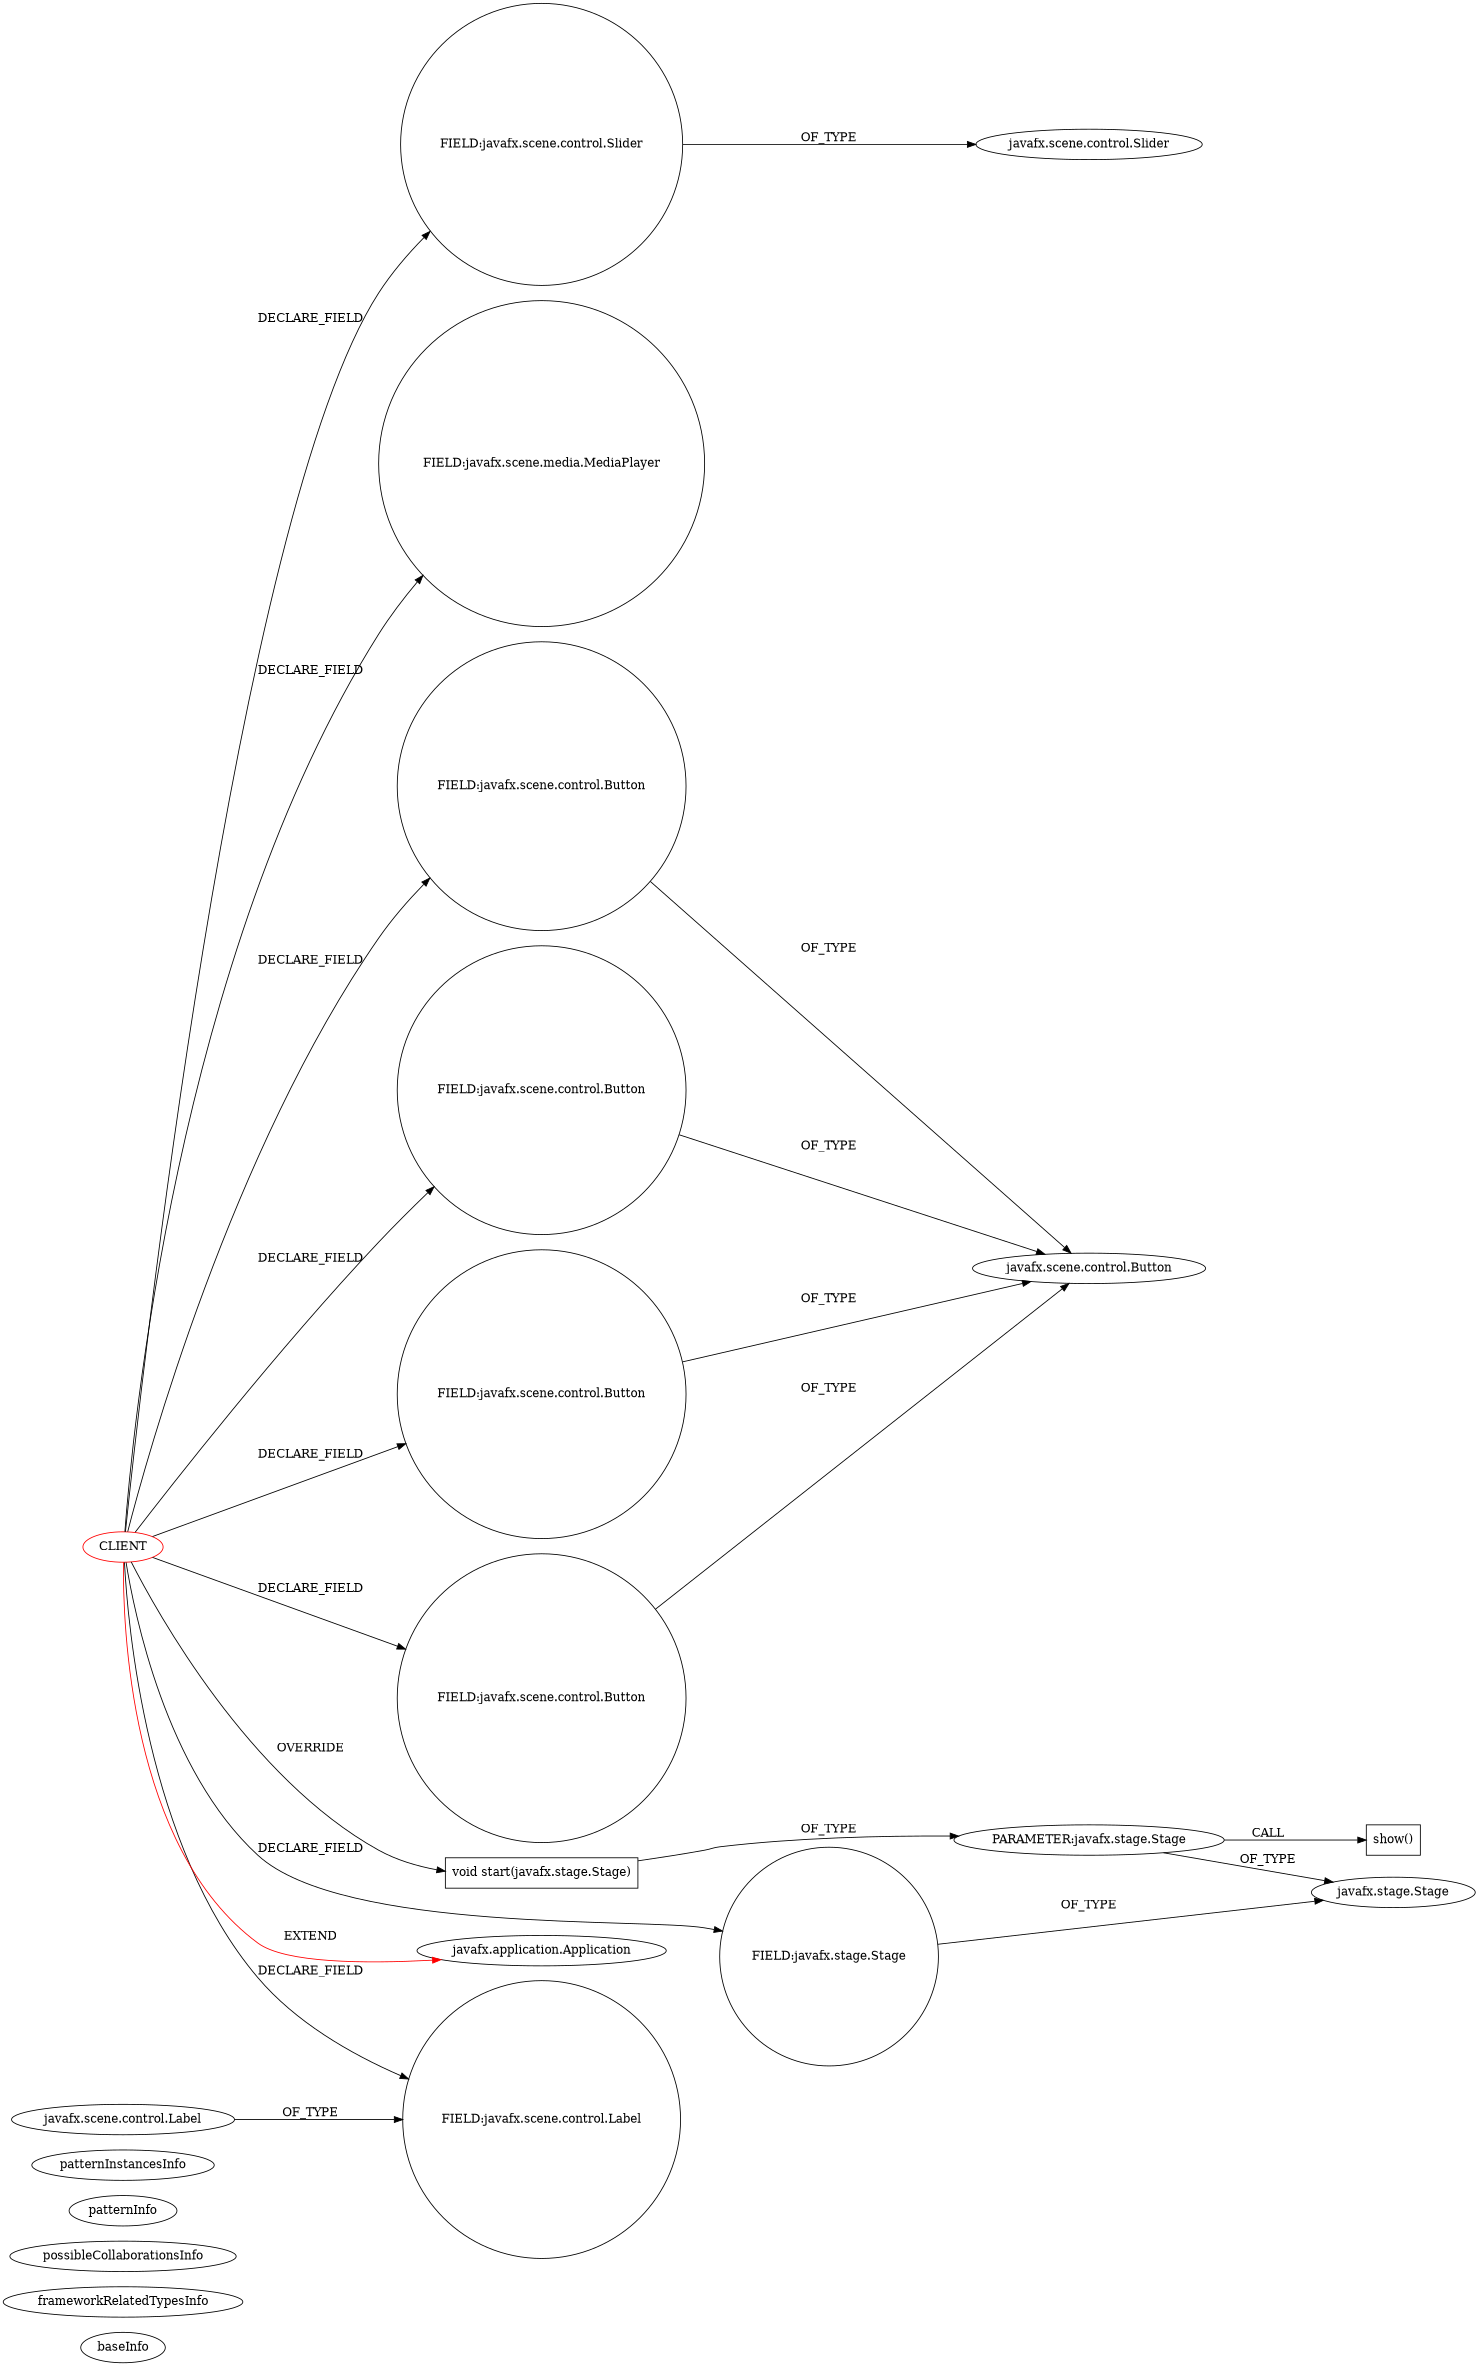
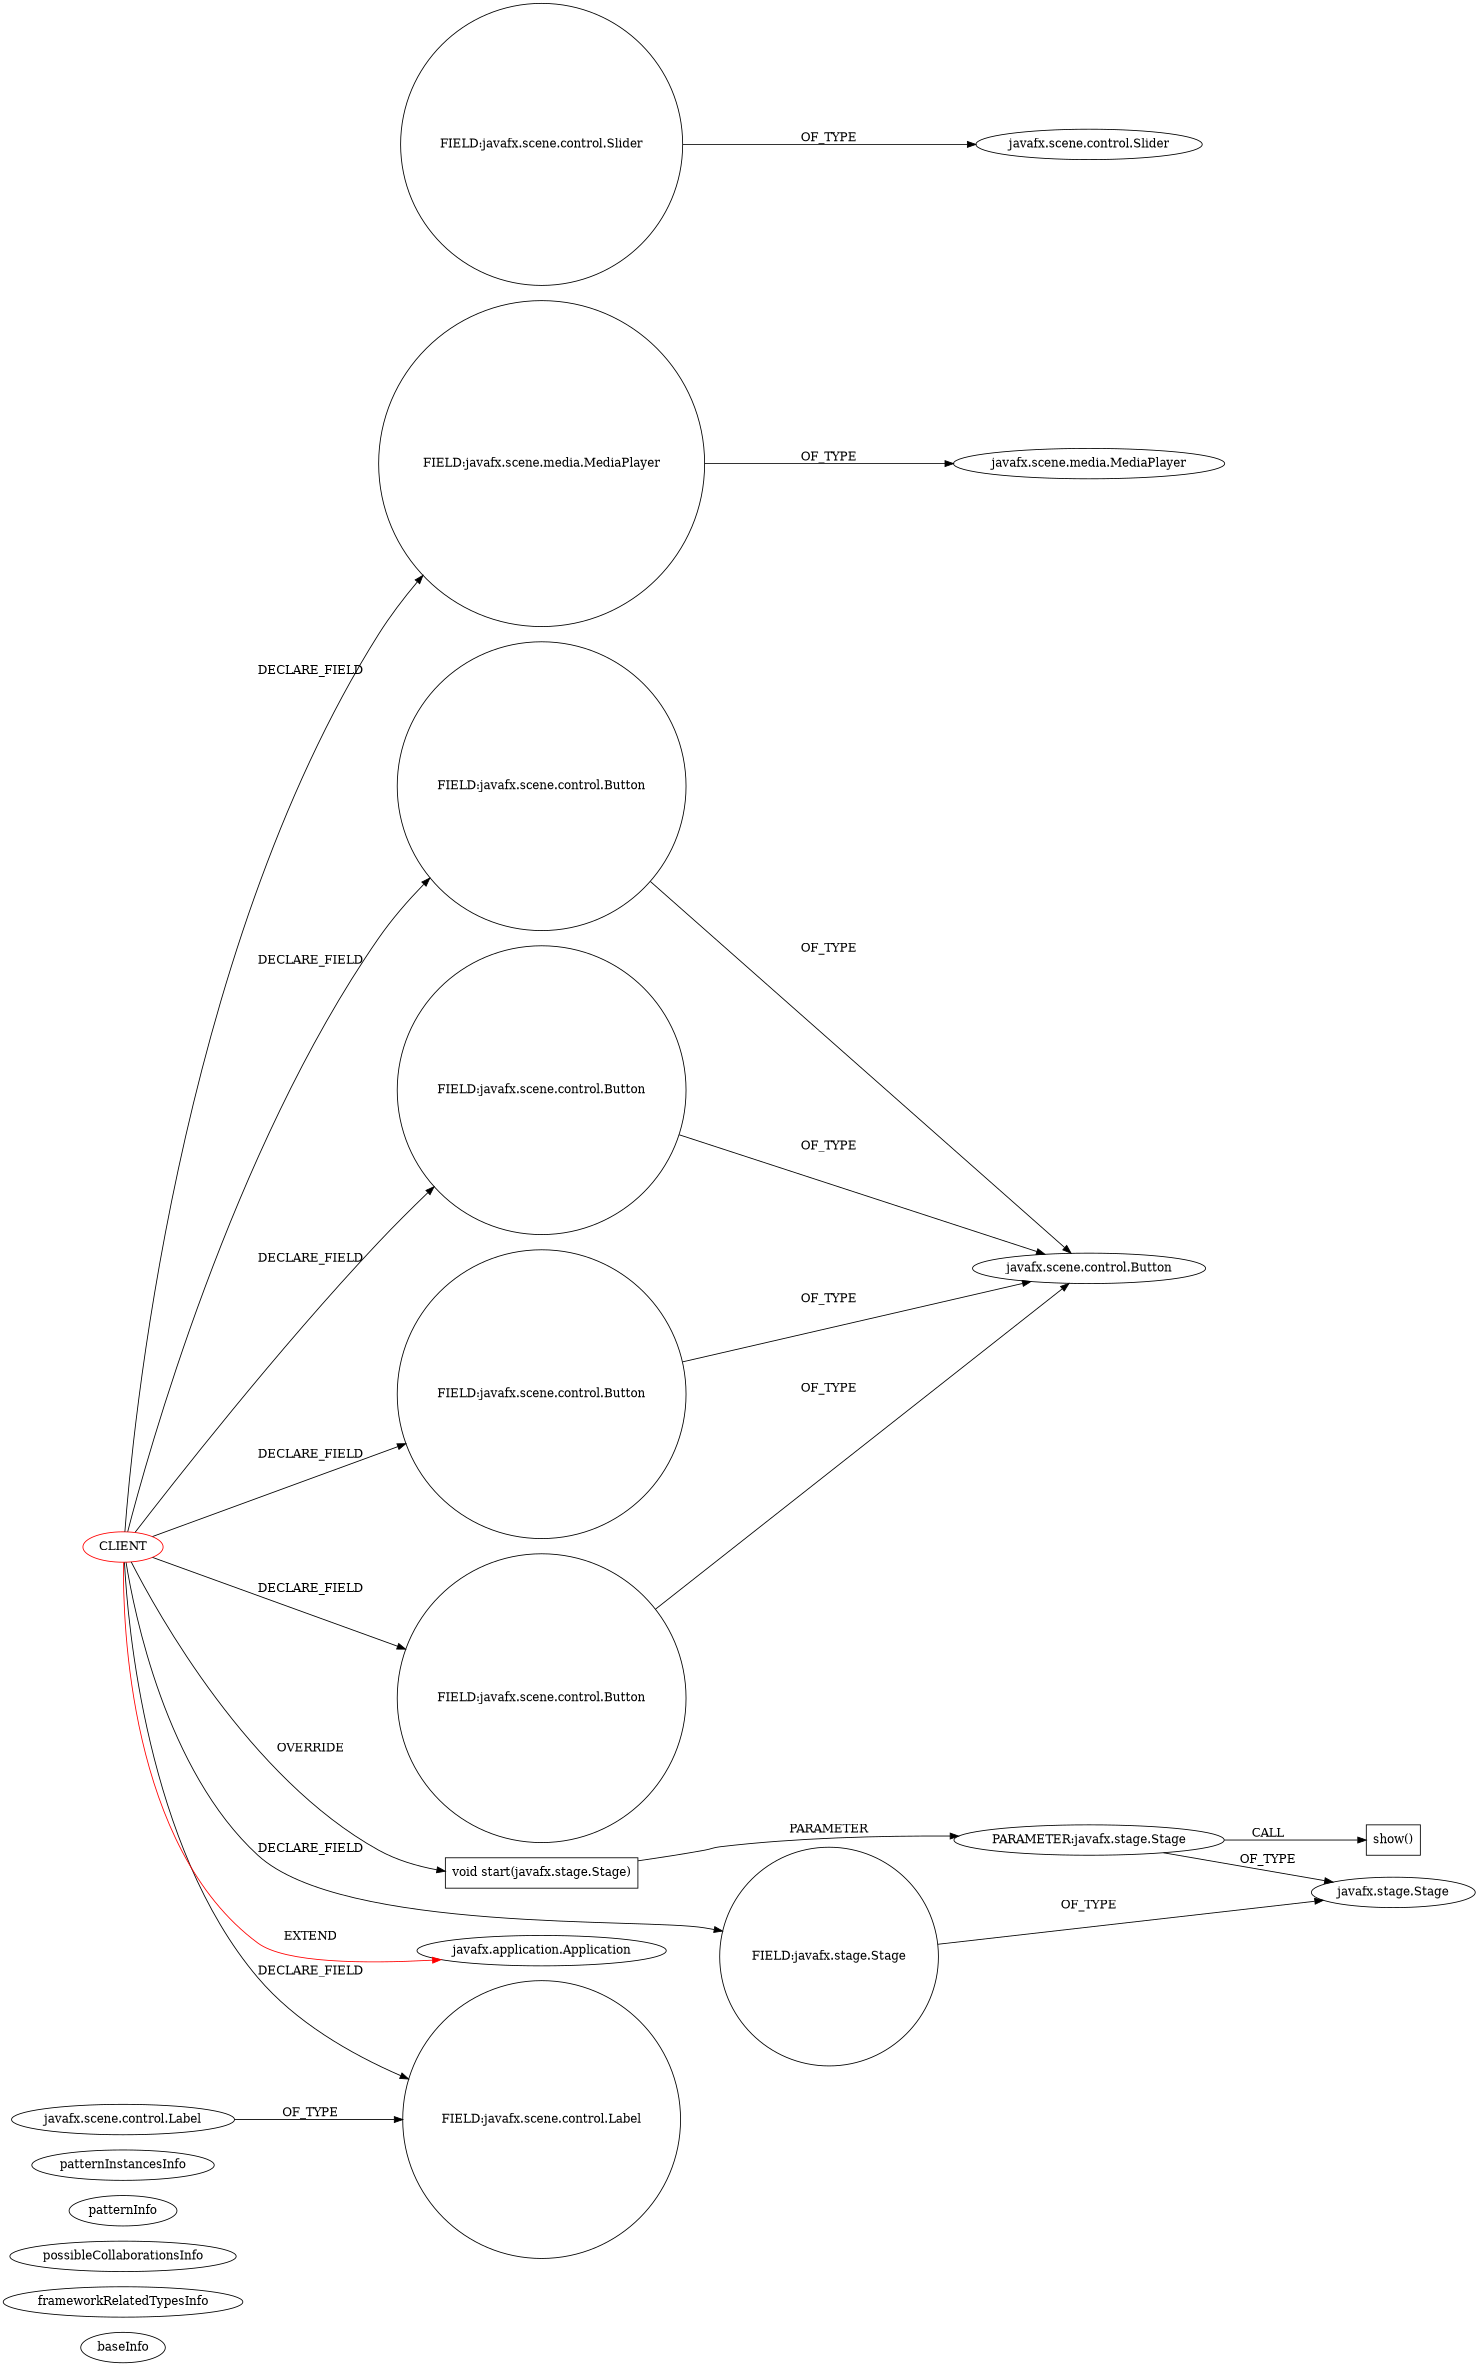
node "javafx.scene.media.MediaPlayer": added
edge "CLIENT" -> "FIELD:javafx.scene.control.Slider": removed, label "DECLARE_FIELD"
edge "void start(javafx.stage.Stage)" -> "PARAMETER:javafx.stage.Stage": label "OF_TYPE" -> "PARAMETER"
